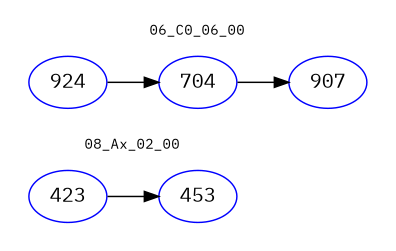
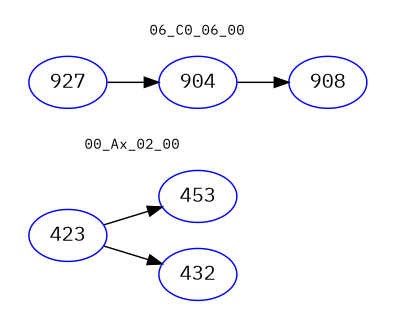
node "924": label "924" -> "927"
node "704": label "704" -> "904"
node "907": label "907" -> "908"
cluster "08_Ax_02_00": label "08_Ax_02_00" -> "00_Ax_02_00"
node "432": added
